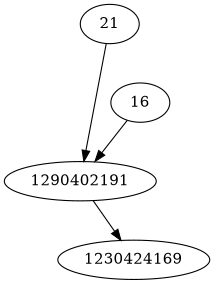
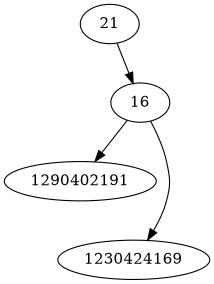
edge "21" -> "1290402191": now "21" -> "16"
edge "1290402191" -> "1230424169": now "16" -> "1230424169"
